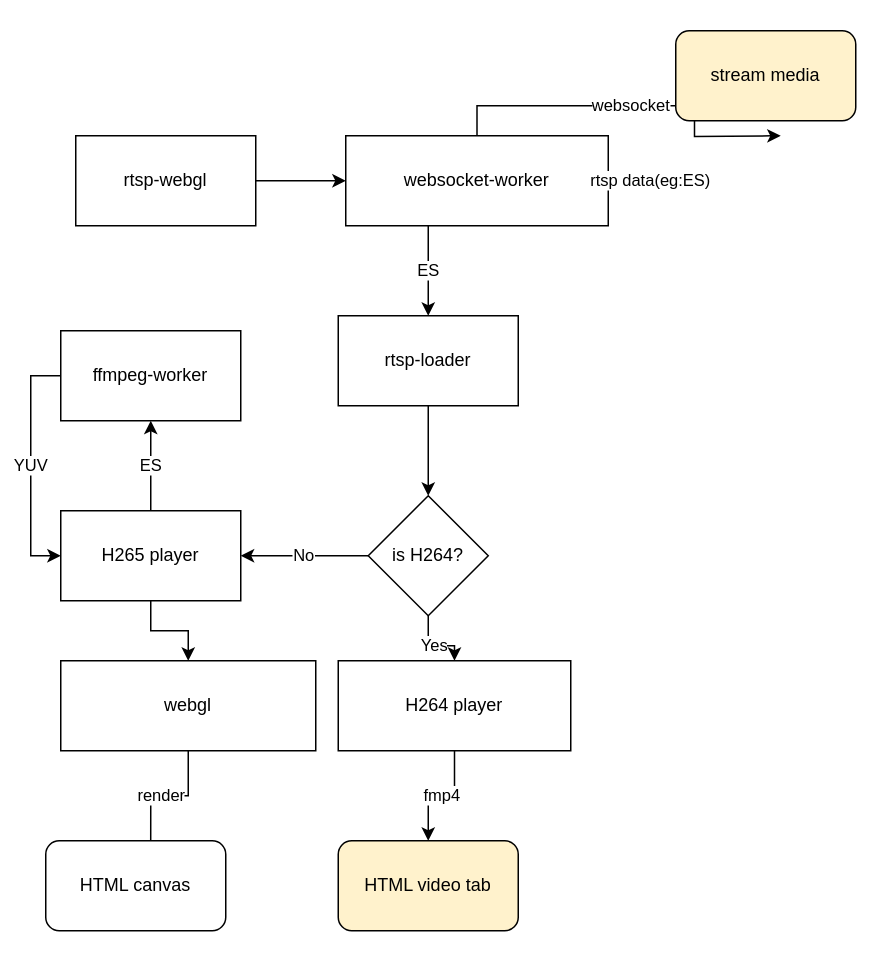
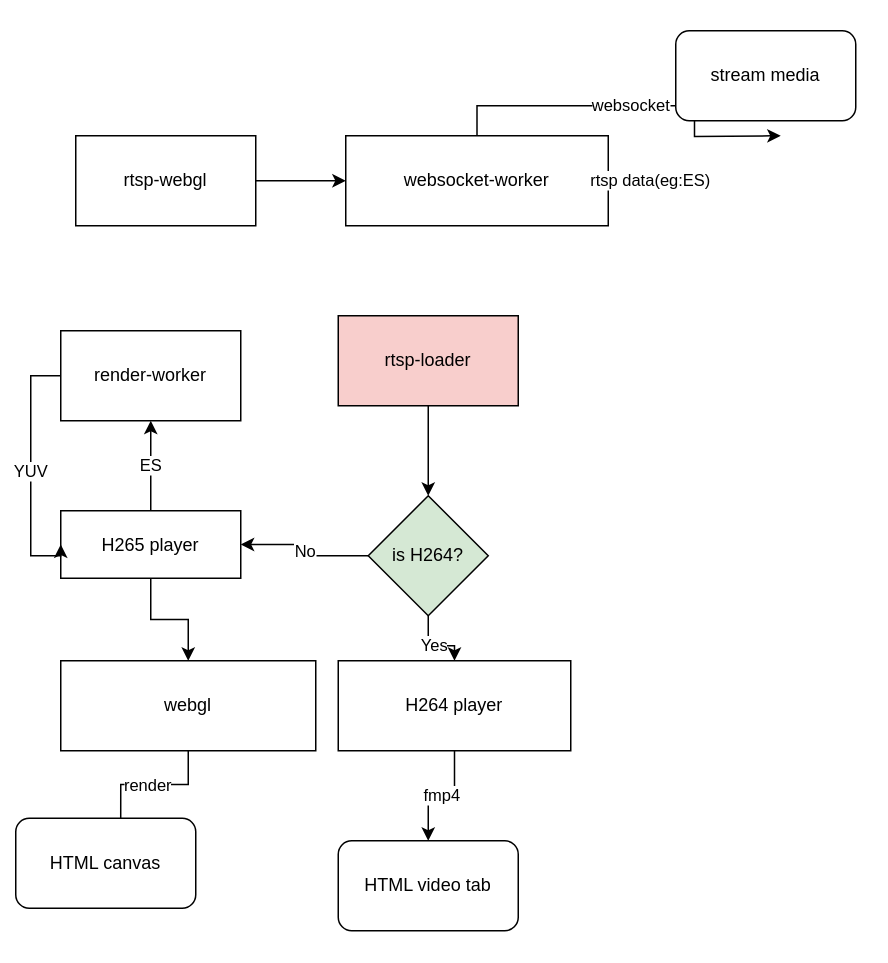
node "stream media": fillcolor #fff2cc -> #ffffff
edge "websocket-worker" -> "rtsp-loader": removed, label "ES"
node "rtsp-loader": fillcolor #ffffff -> #f8cecc
node "ffmpeg-worker": label "ffmpeg-worker" -> "render-worker"
node "H265 player": size 180x90 -> 180x68
node "is H264?": fillcolor #ffffff -> #d5e8d4
node "HTML canvas": moved (136, 886) -> (106, 863)
node "HTML video tab": fillcolor #fff2cc -> #ffffff
